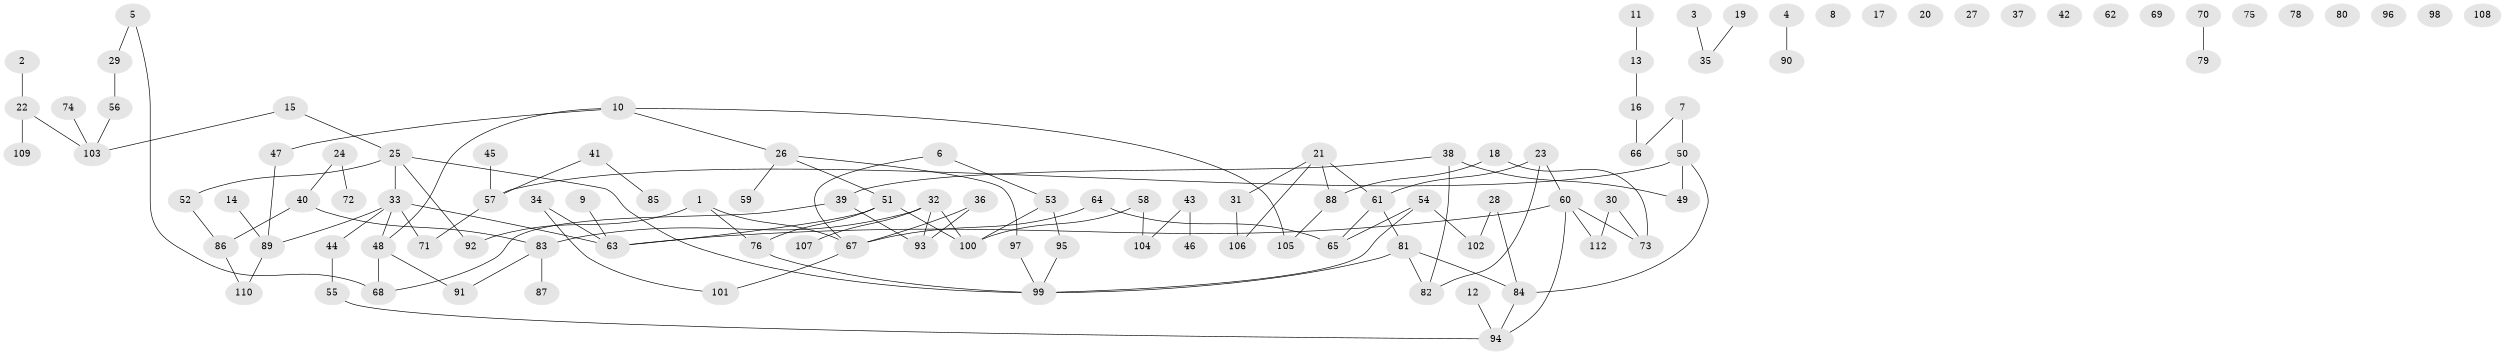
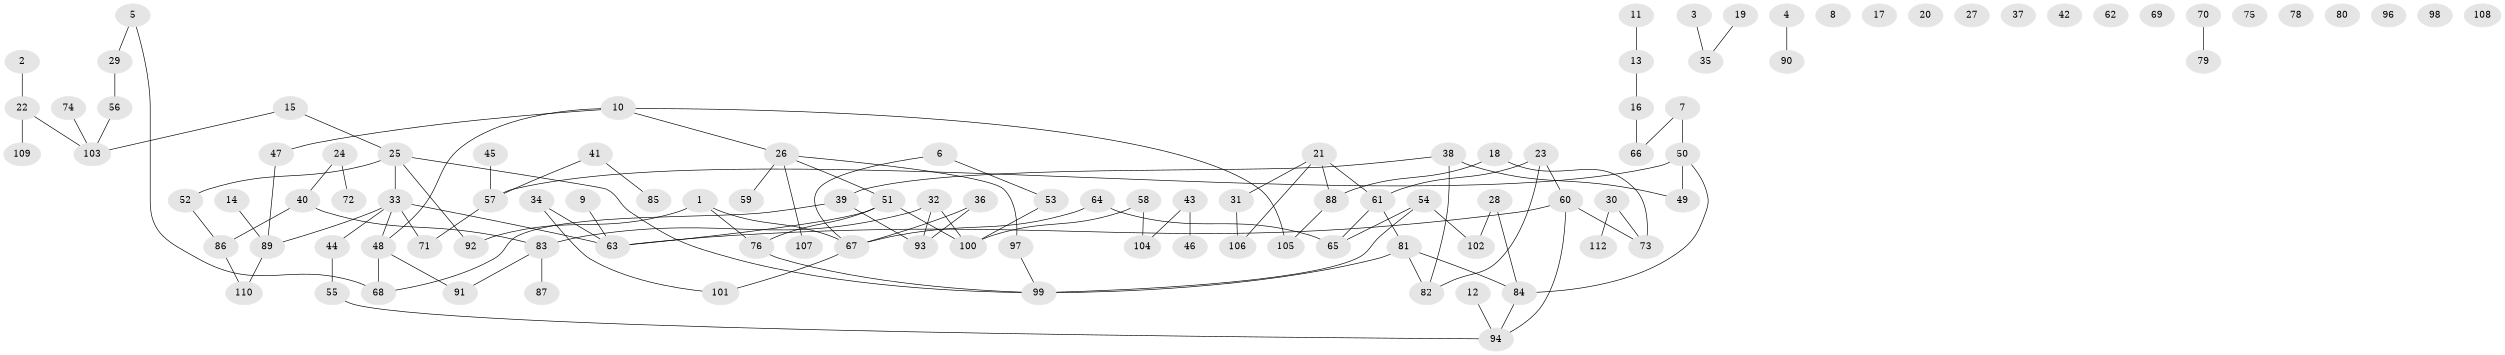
edge "32" -- "107": now "26" -- "107"
edge "60" -- "112": removed
node "95": removed
